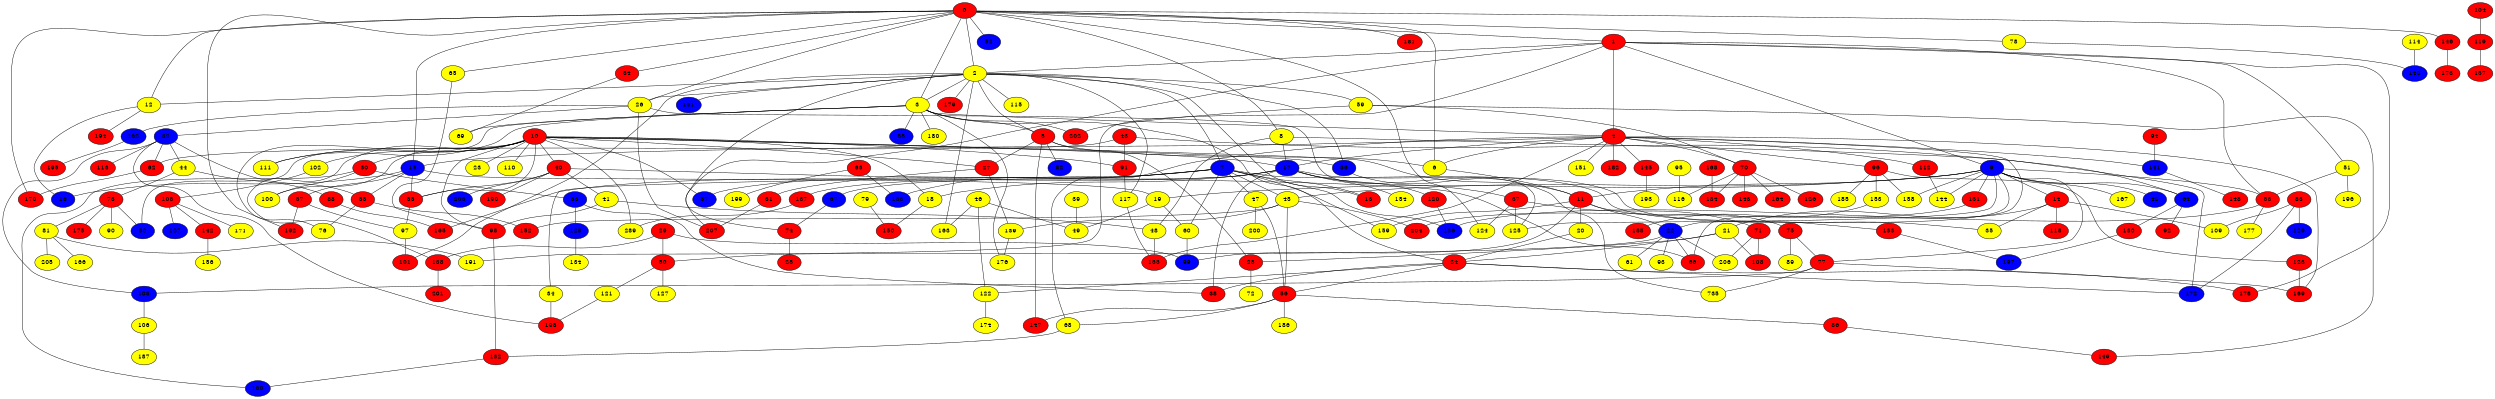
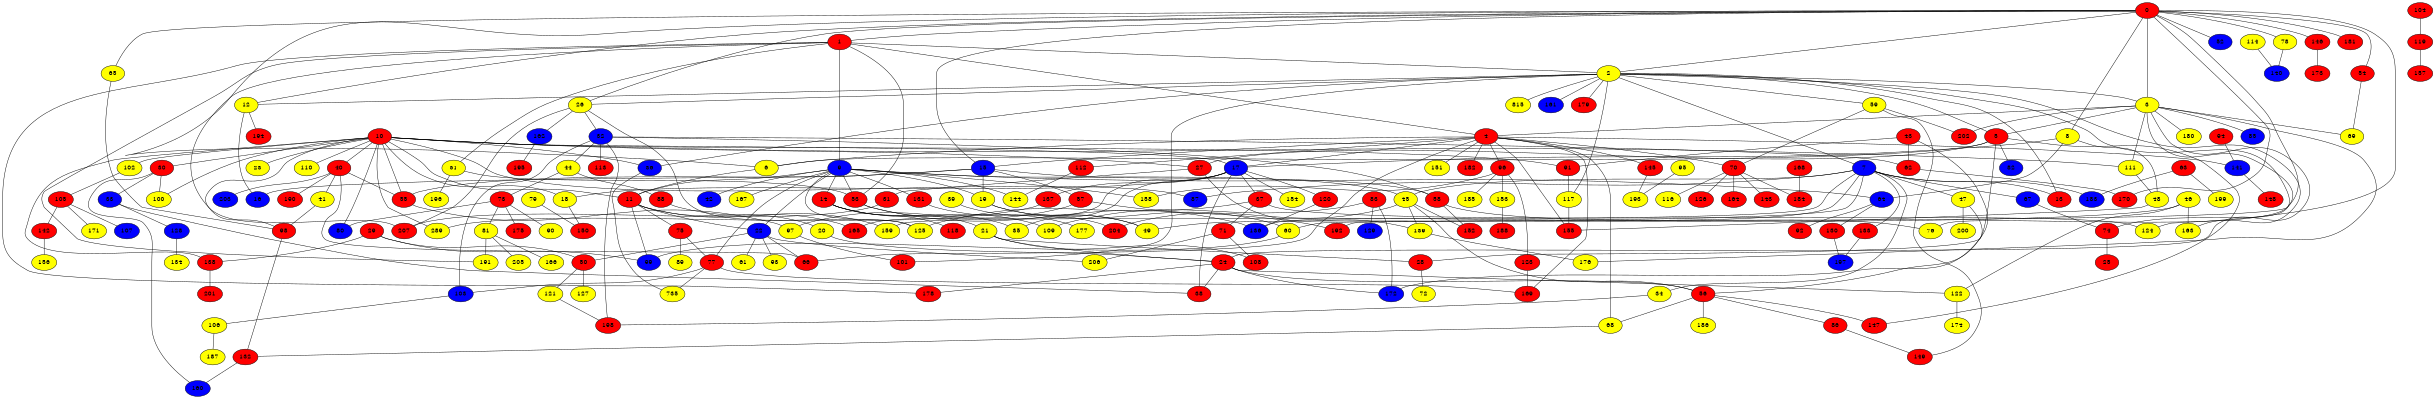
node "115": label "115" -> "815"
edge "95" -- "116": now "95" -- "193"
edge "41" -- "48": now "111" -- "48"
